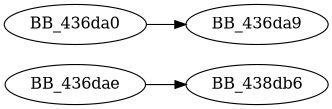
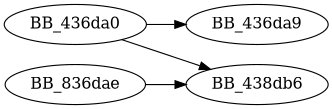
edge "BB_436da0" -> "BB_438db6": added
node "BB_436dae": label "BB_436dae" -> "BB_836dae"
